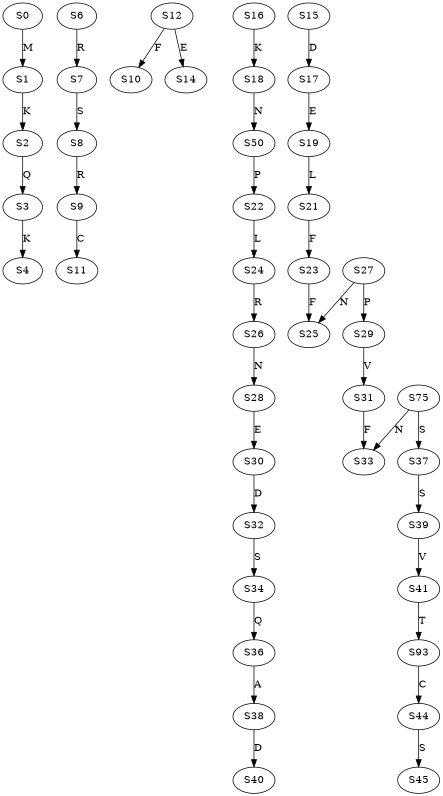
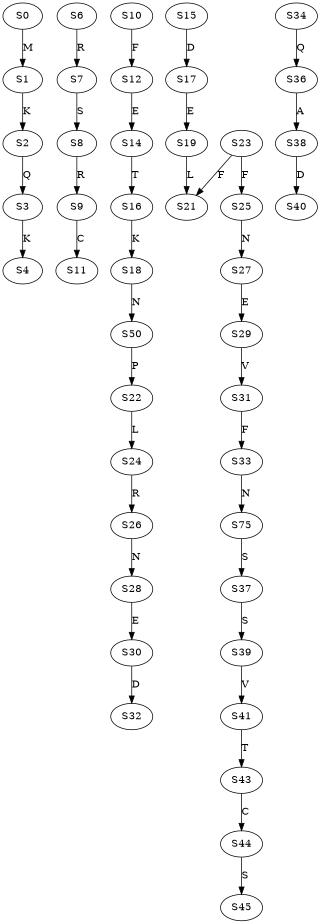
edge "S12" -> "S10": reversed
edge "S14" -> "S16": added, label "T"
edge "S21" -> "S23": reversed
edge "S27" -> "S25": reversed
edge "S27" -> "S29": label "P" -> "E"
edge "S75" -> "S33": reversed
edge "S32" -> "S34": removed, label "S"
node "S93": label "S93" -> "S43"
